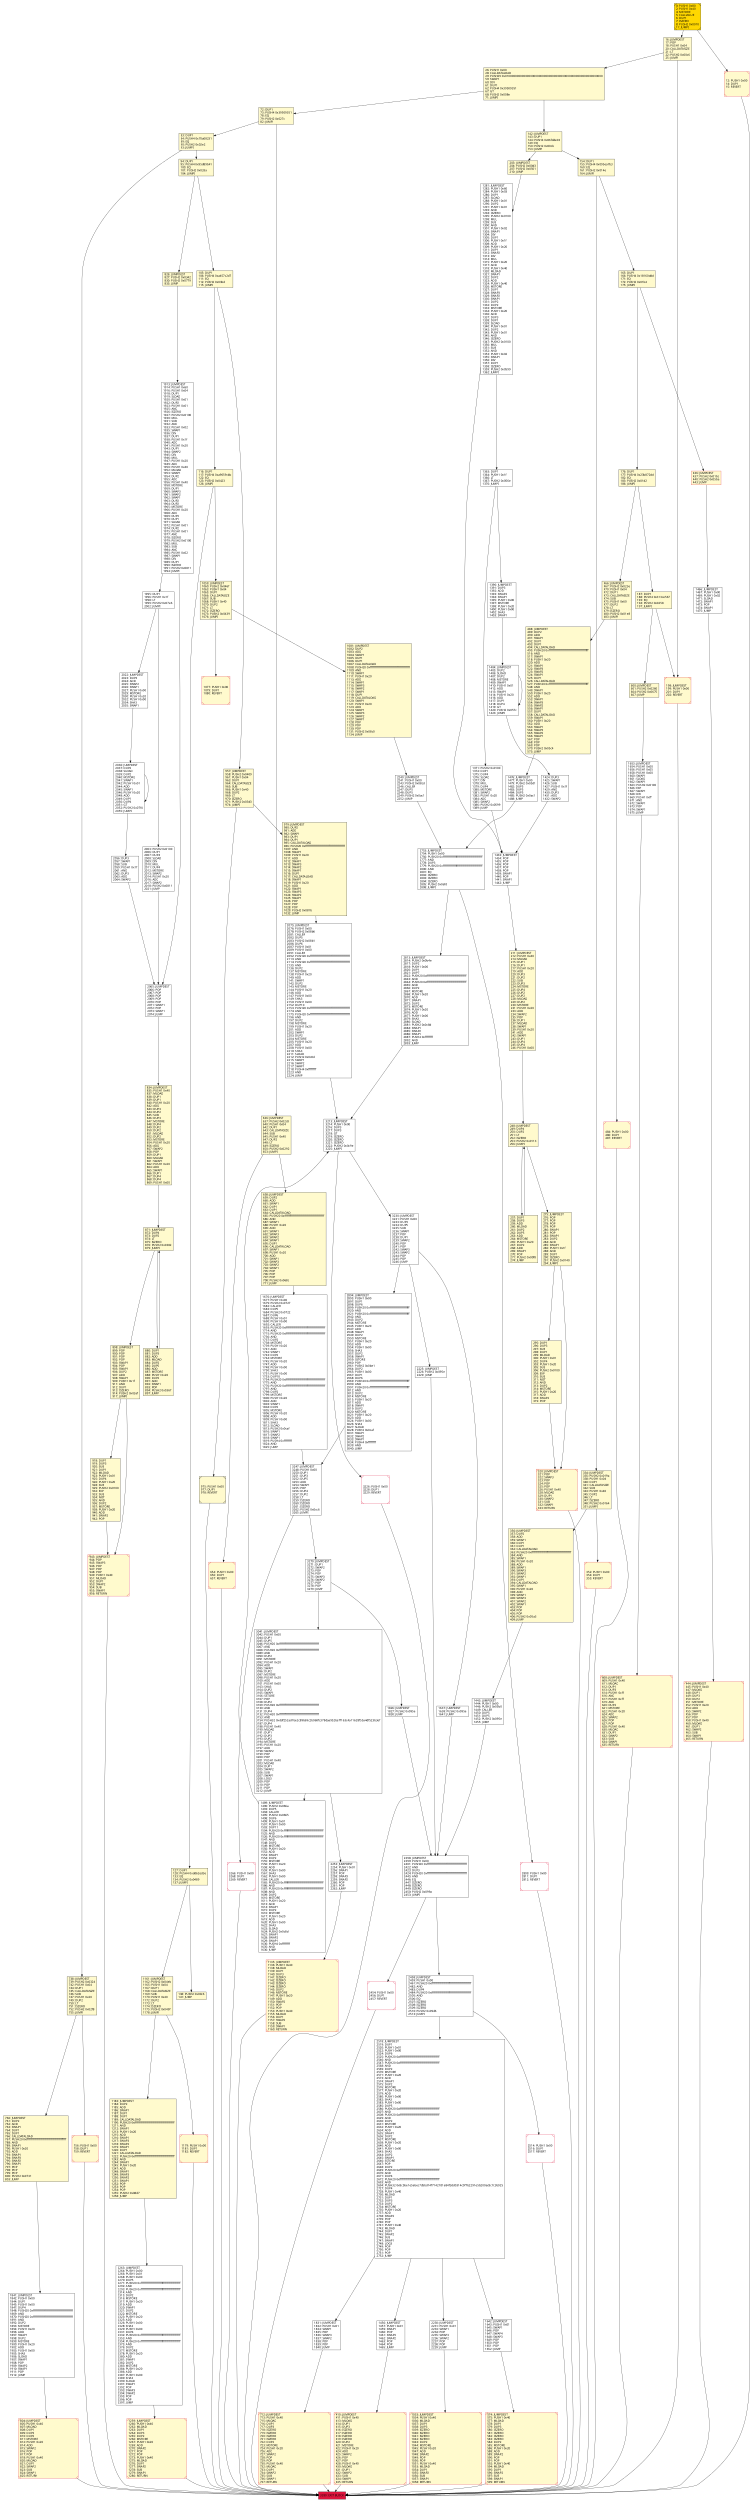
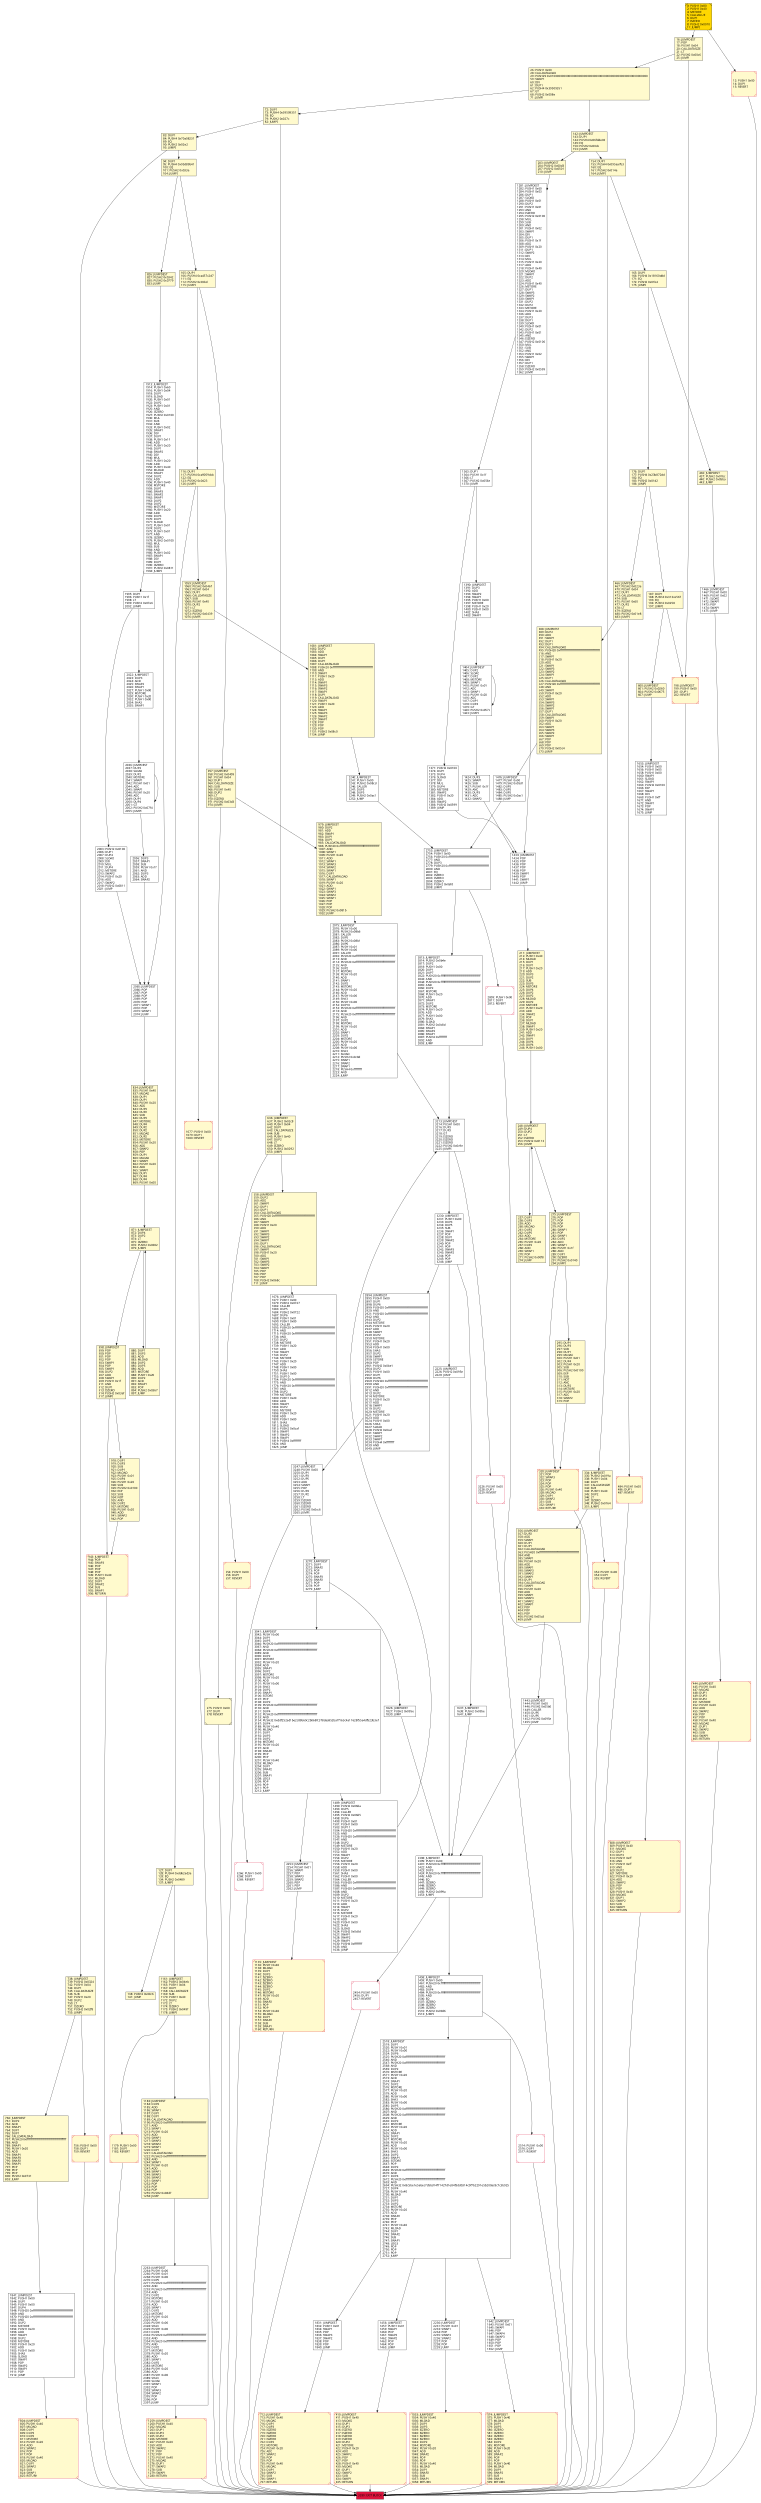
node "436: JUMPDEST 437: PUSH2 0x01bc 440: PUSH2 0x05ba 443: JUMP": color crimson -> black
edge "1077: PUSH1 0x00 1079: DUP1 1080: REVERT" -> "3280: EXIT BLOCK": added
